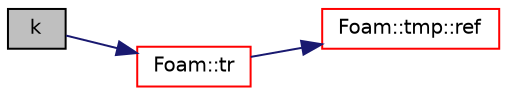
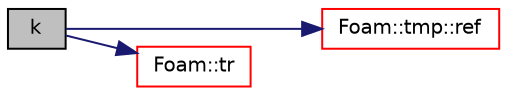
edge "Foam::tr" -> "Foam::tmp::ref": now "k" -> "Foam::tmp::ref"
